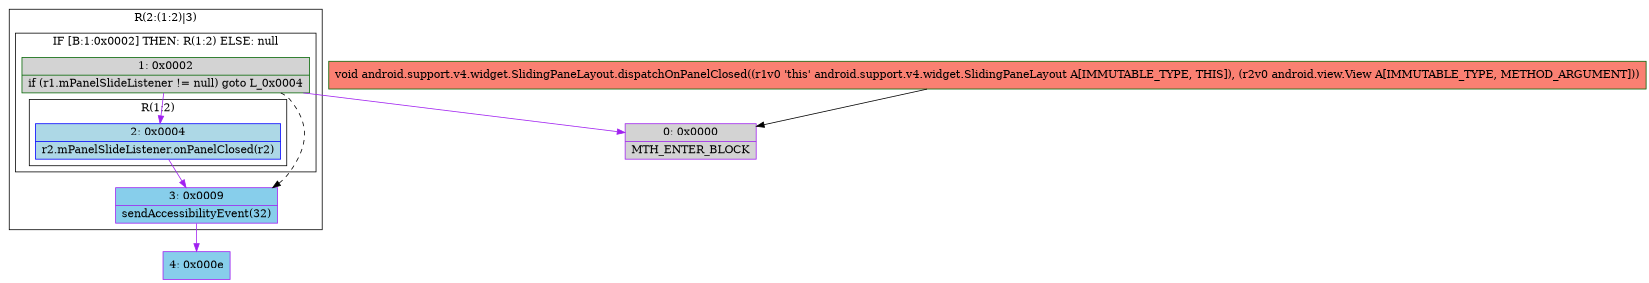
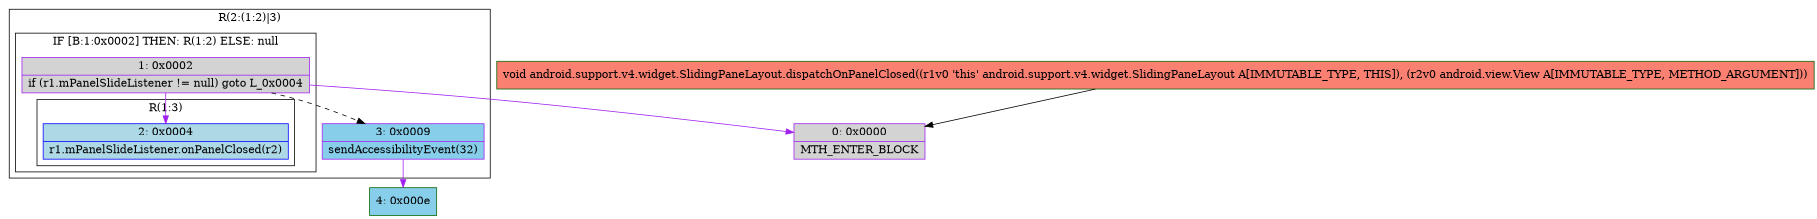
node "1: 0x0002": color darkgreen -> purple
cluster "R(1:2)": label "R(1:2)" -> "R(1:3)"
node "2: 0x0004": text "r2.mPanelSlideListener.onPanelClosed(r2)" -> "r1.mPanelSlideListener.onPanelClosed(r2)"
edge "2: 0x0004" -> "3: 0x0009": removed
node "4: 0x000e": color purple -> darkgreen
